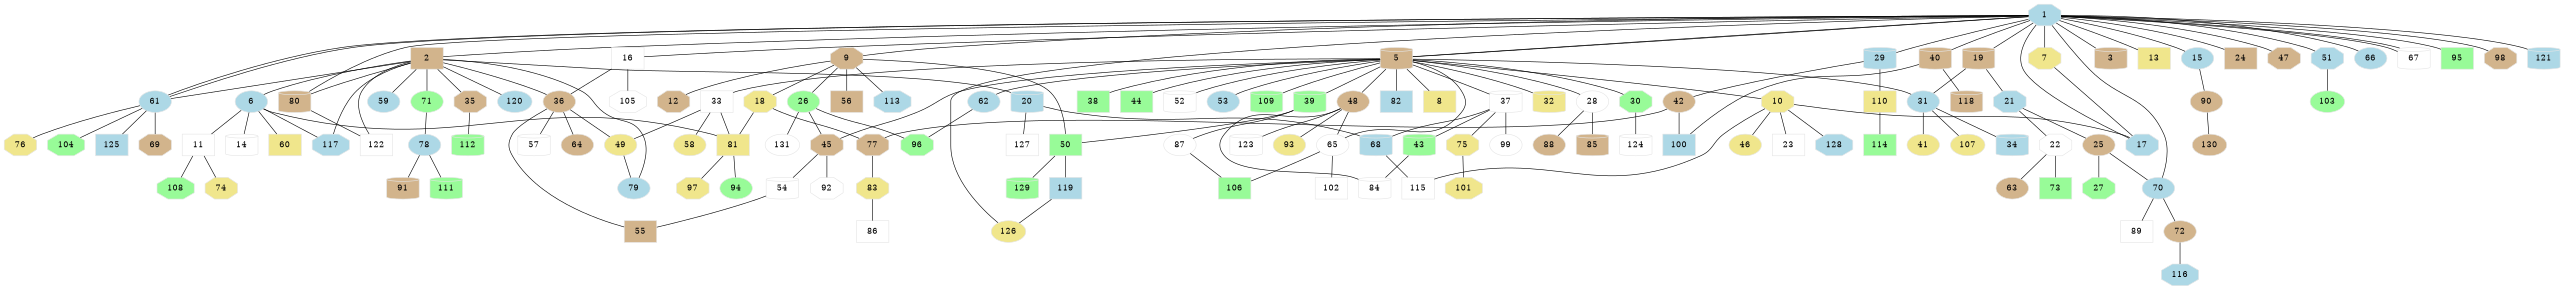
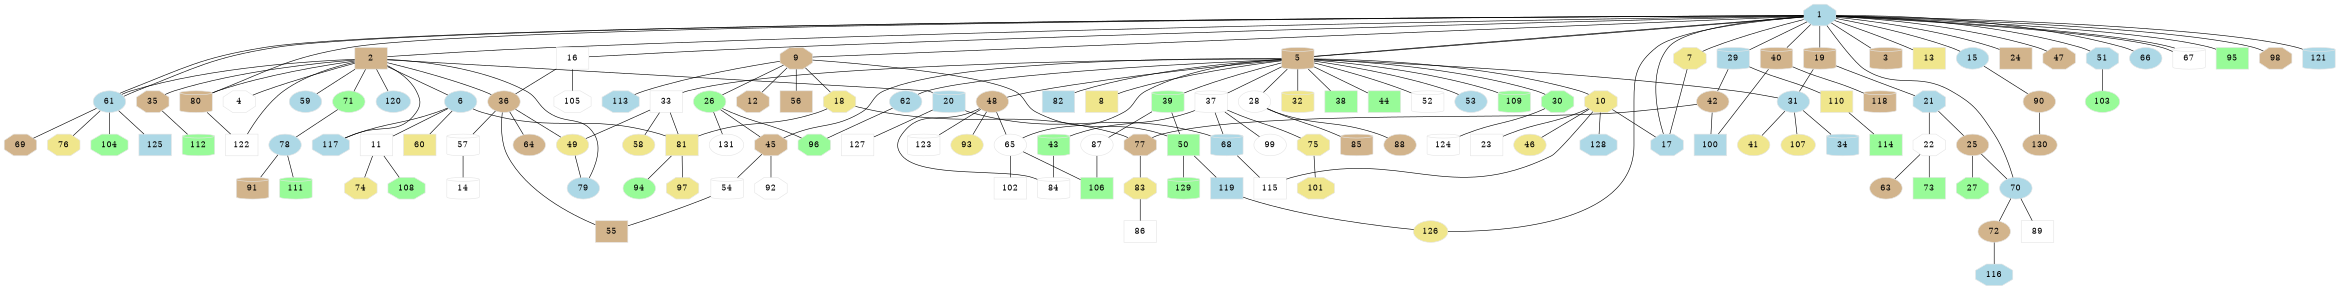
node "4": added
edge "6" -- "14": now "57" -- "14"
